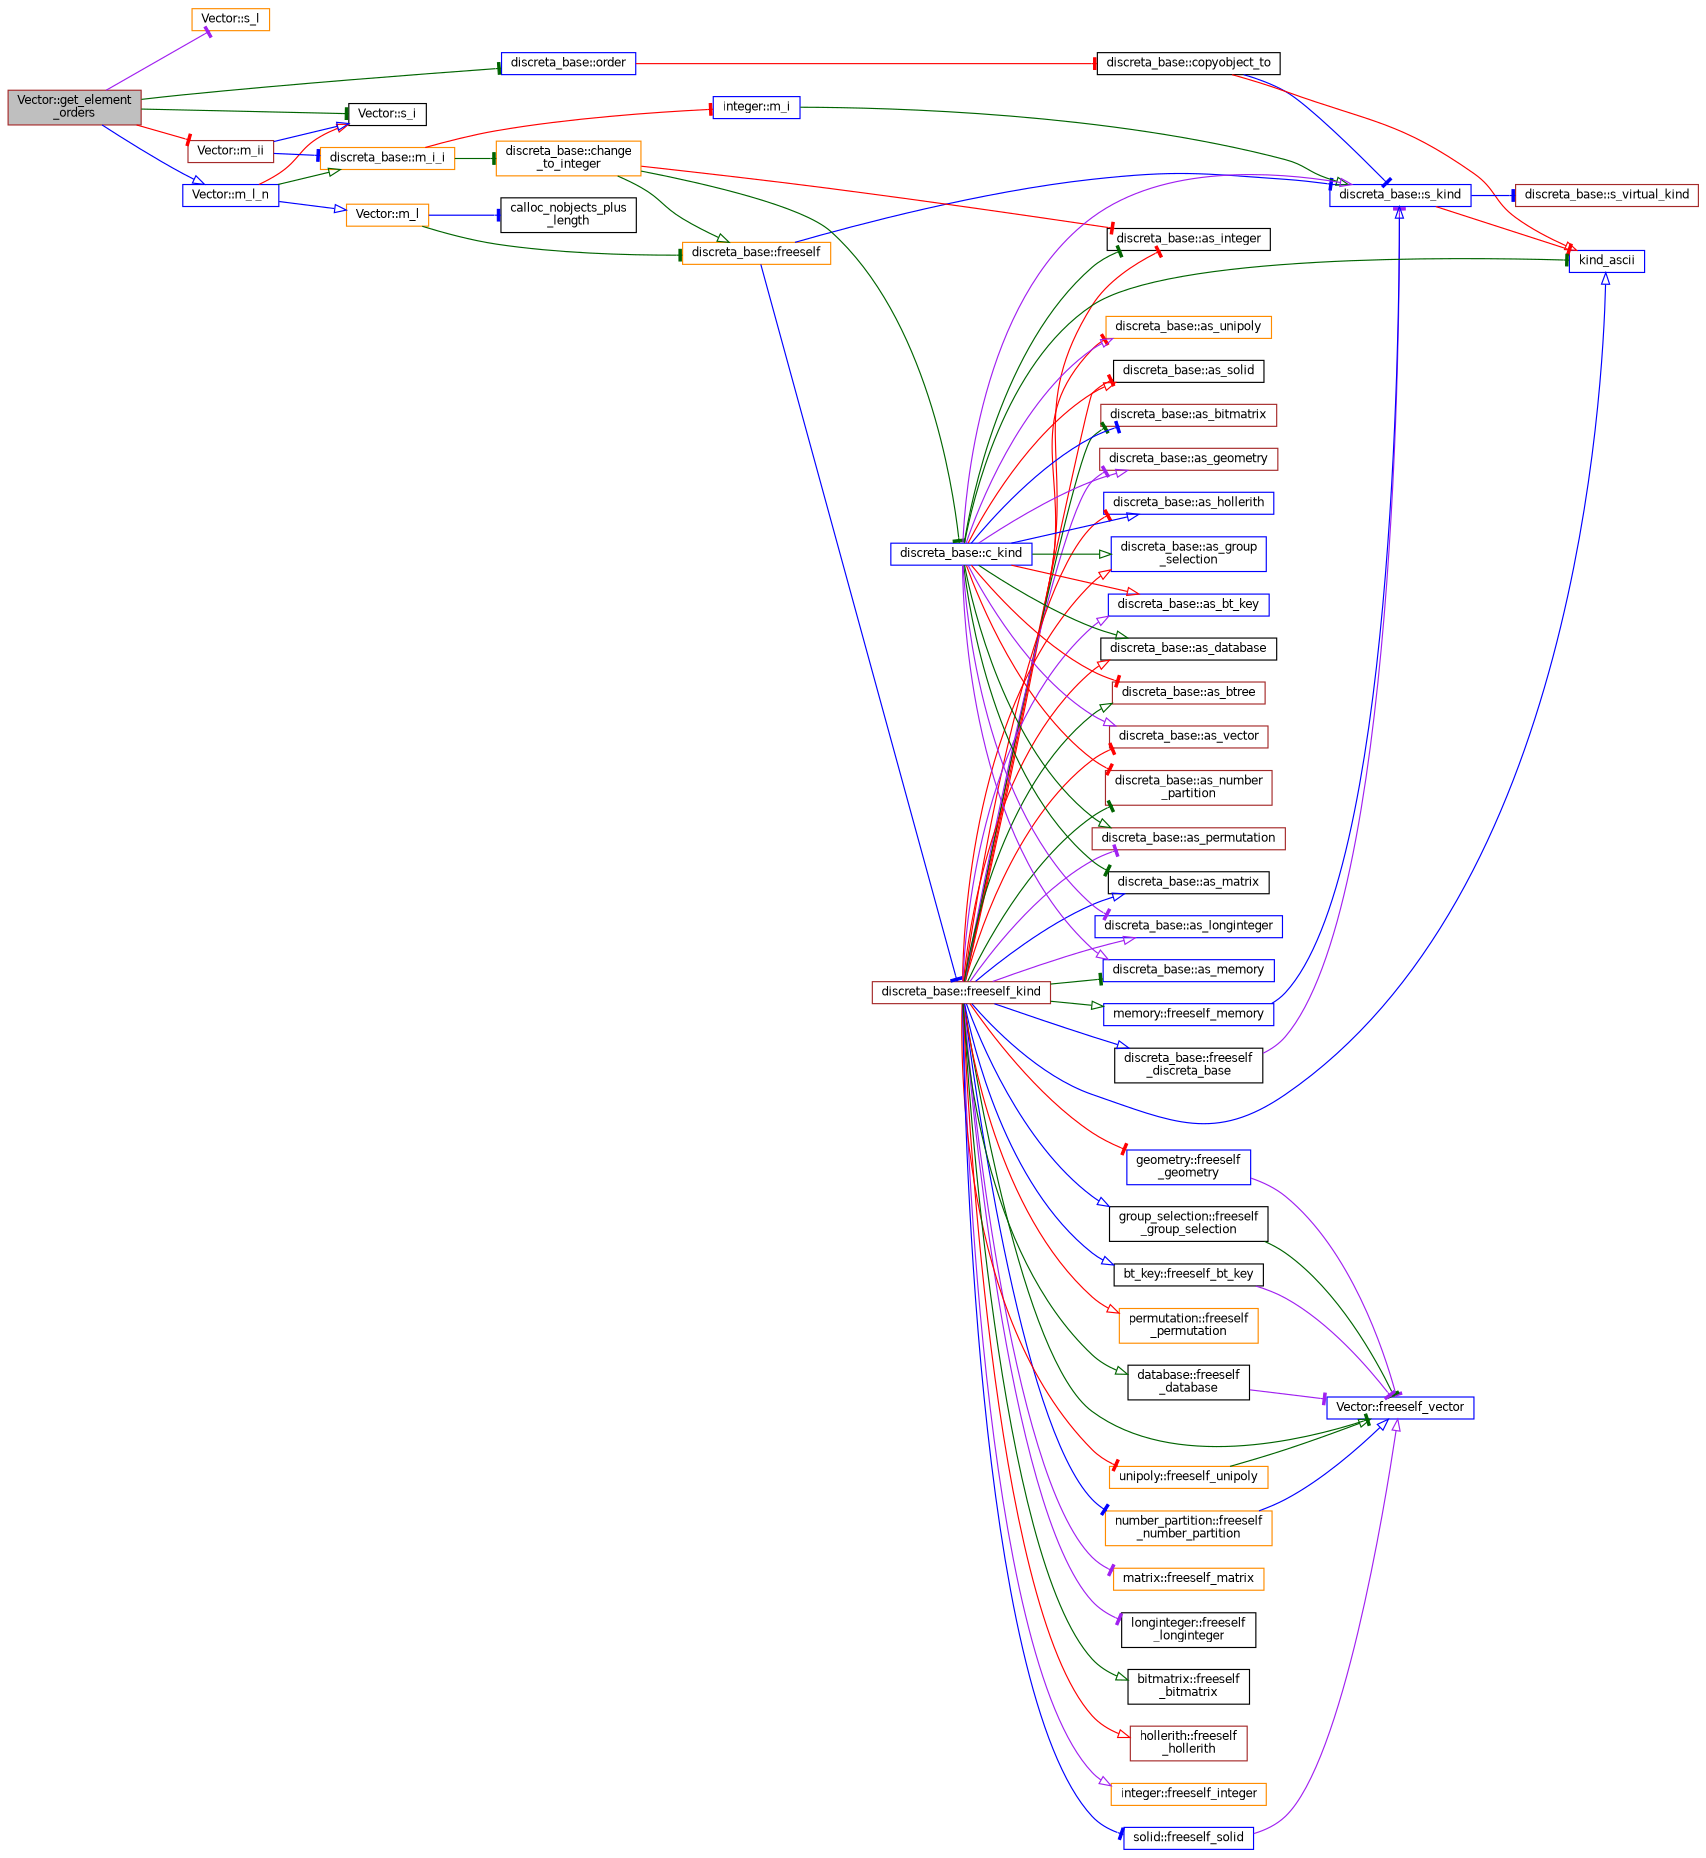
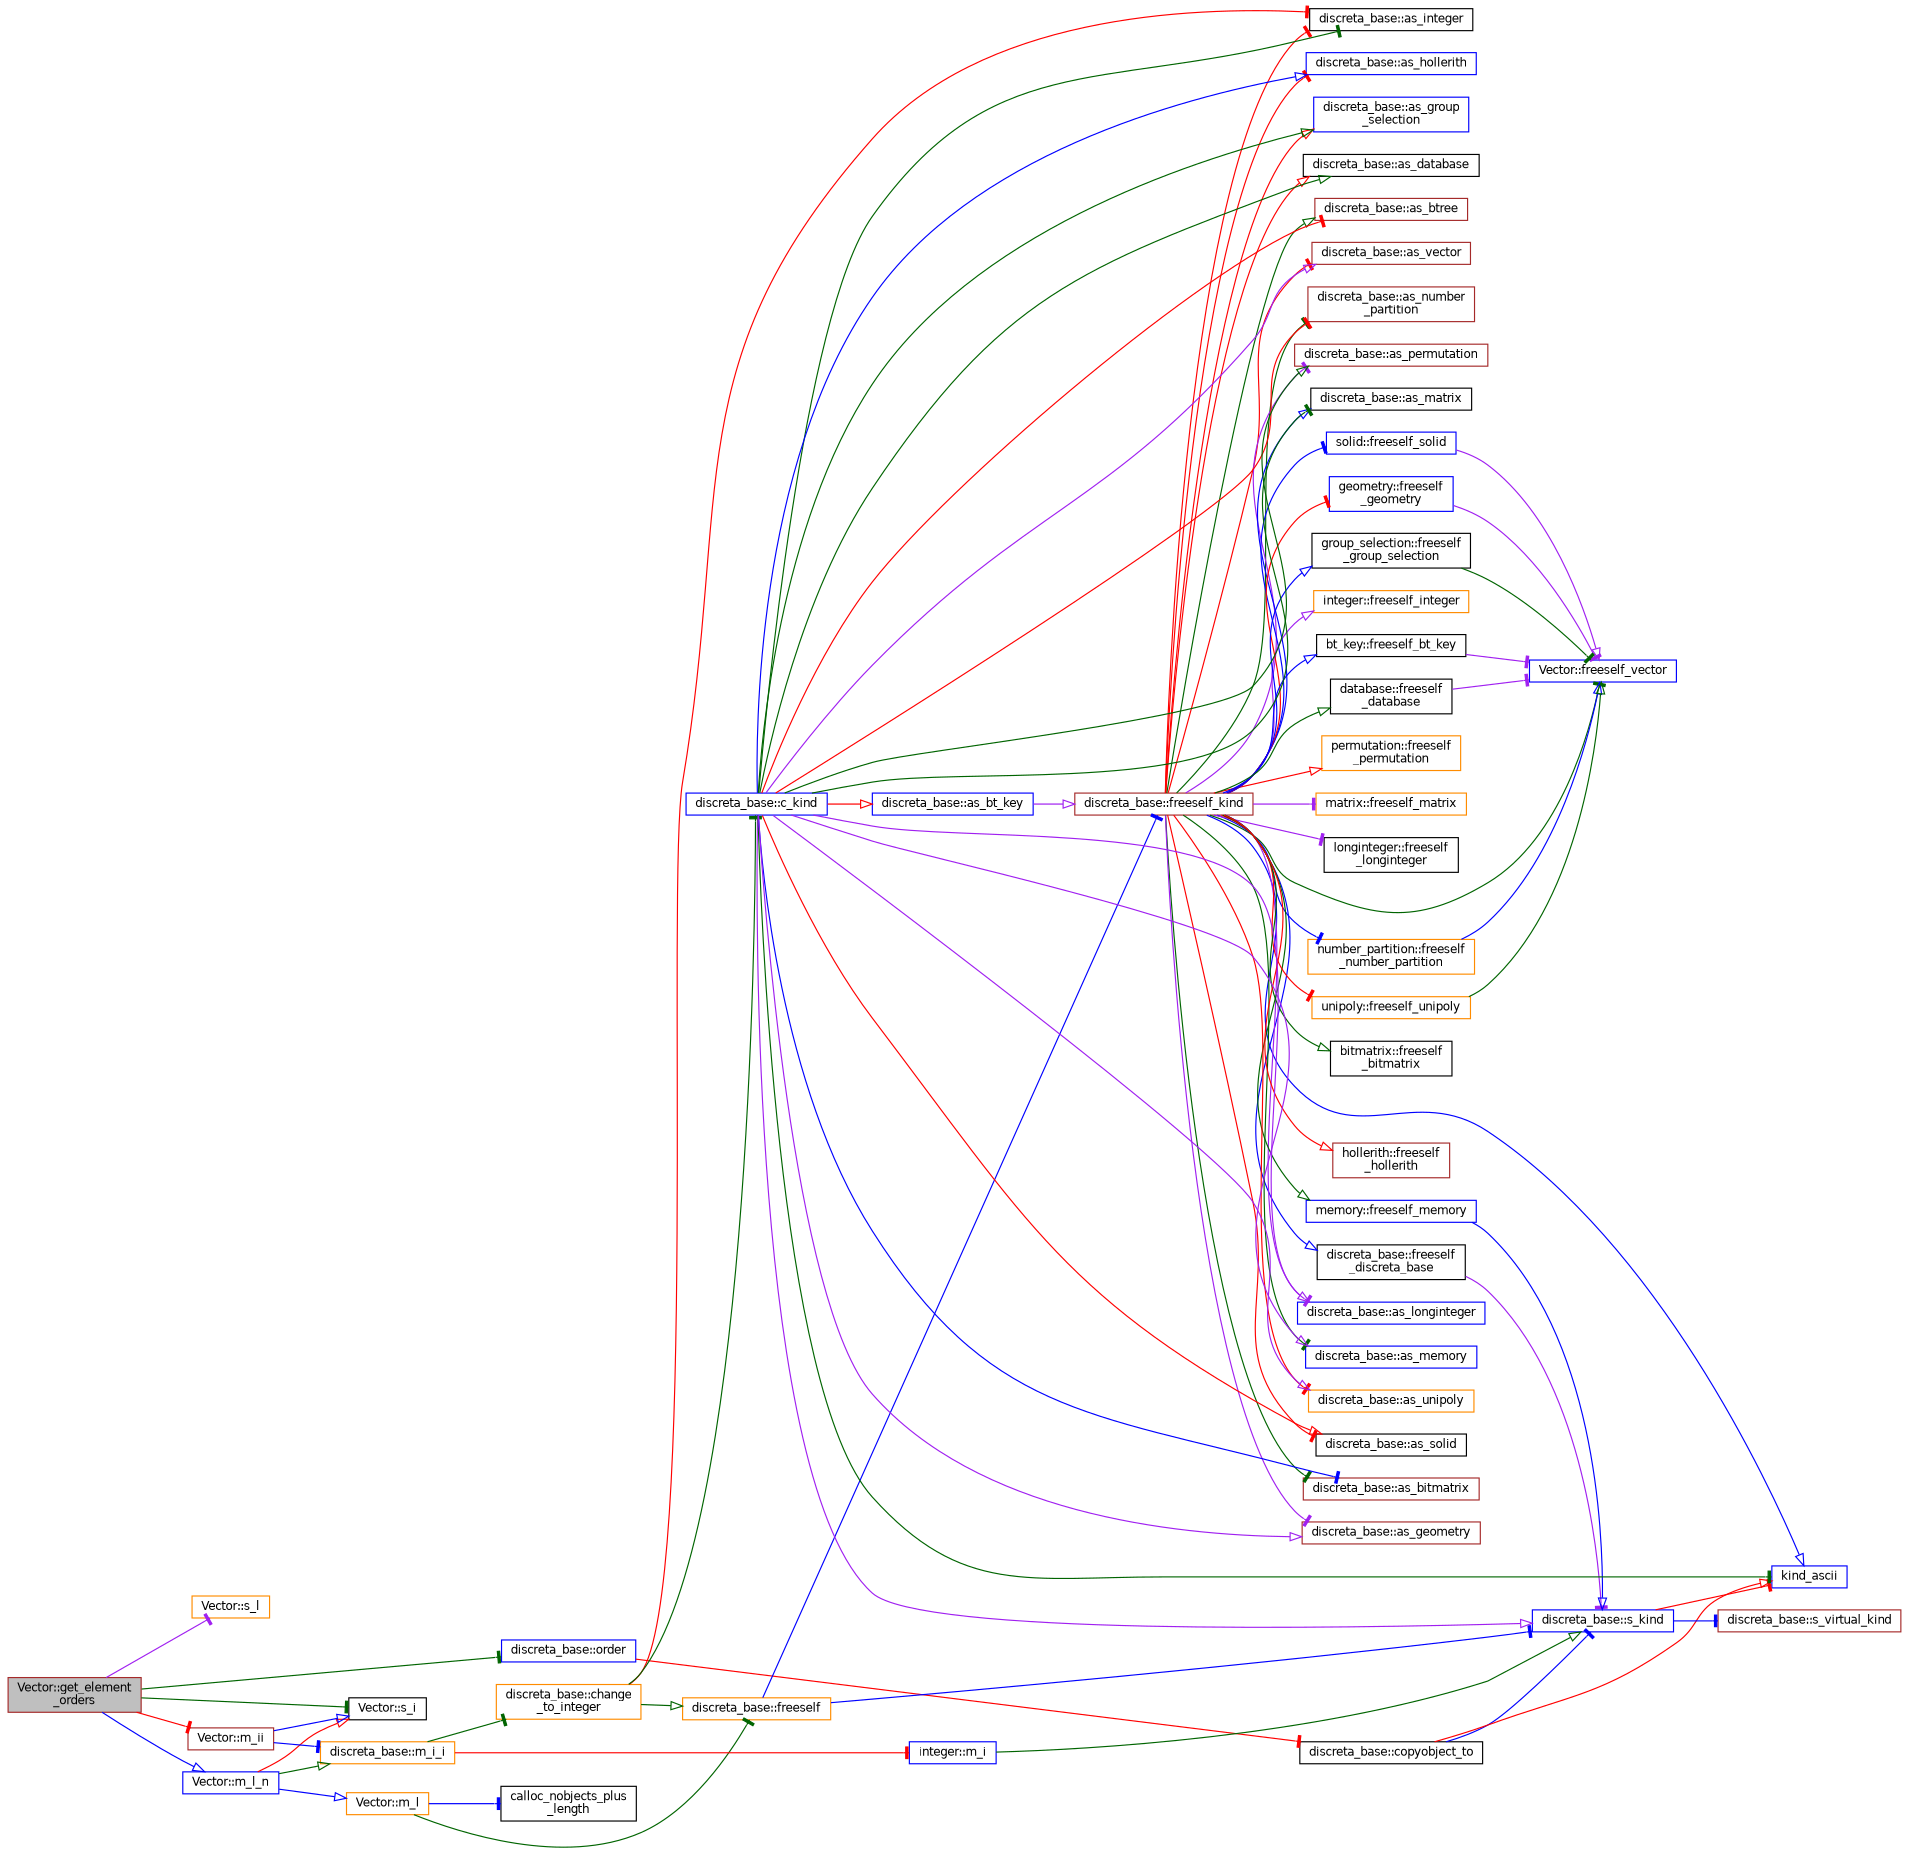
edge "discreta_base::freeself_kind" -> "discreta_base::as_bt_key": reversed
